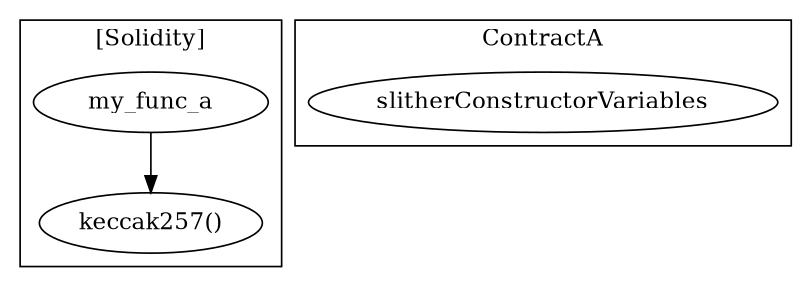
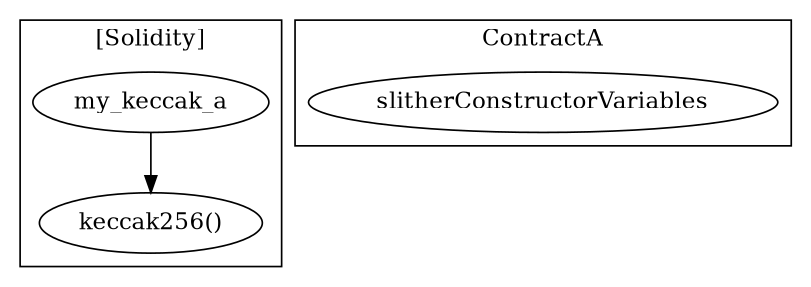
node "my_func_a": label "my_func_a" -> "my_keccak_a"
node "keccak257()": label "keccak257()" -> "keccak256()"
